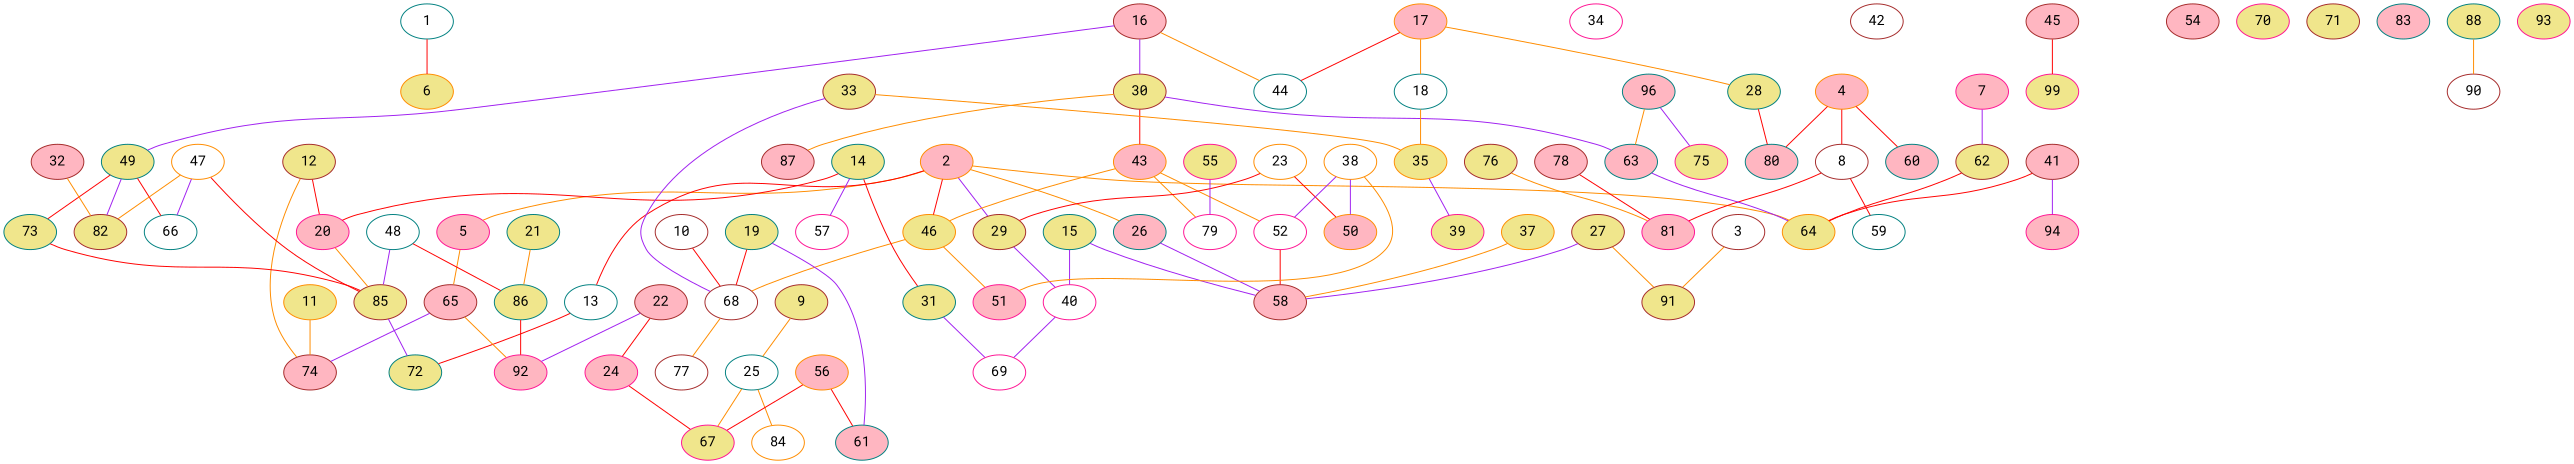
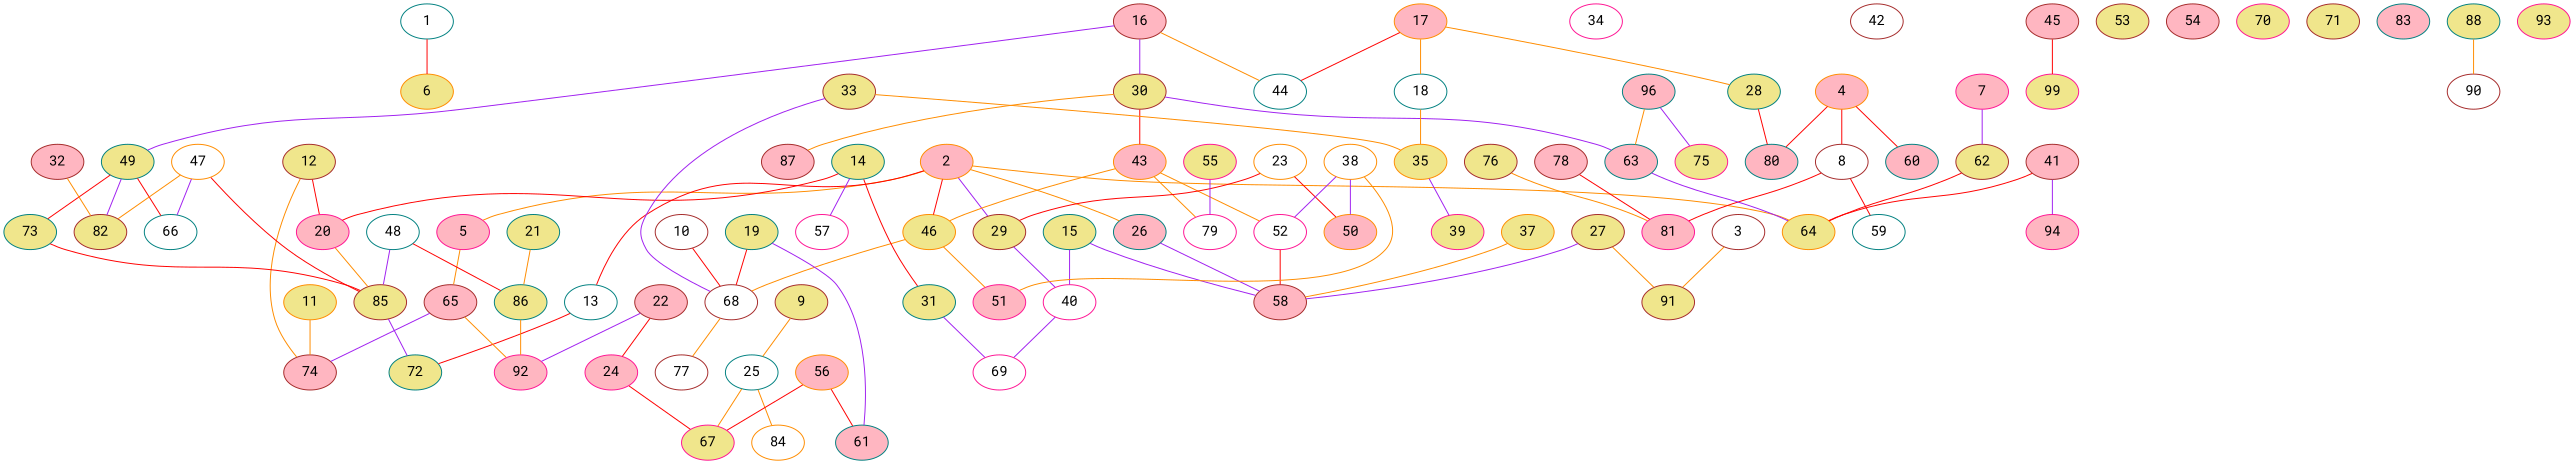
node "53": added
edge "86" -- "92": color red -> darkorange
